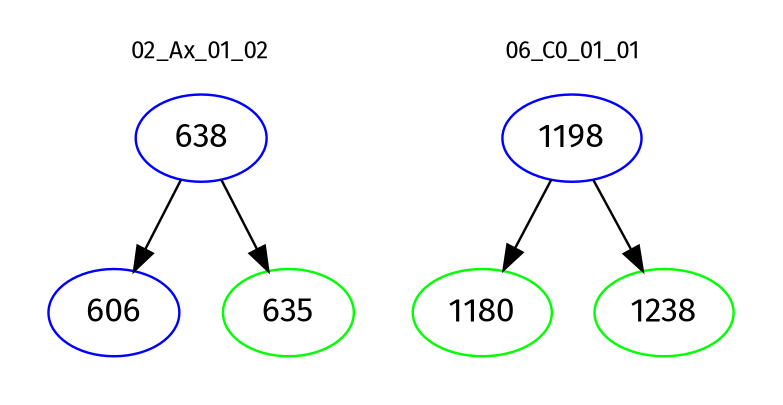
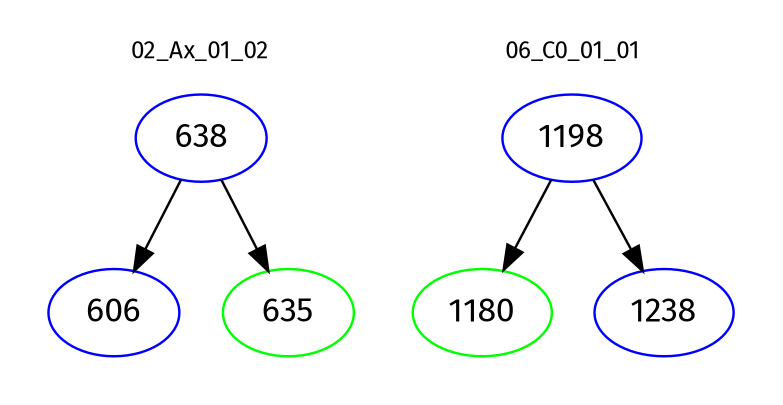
node "1238": color green -> blue
